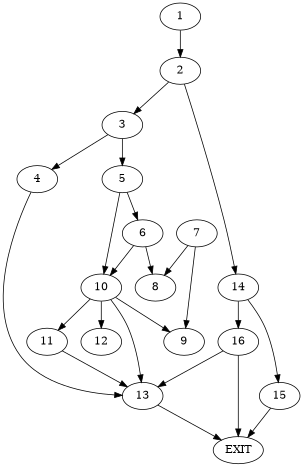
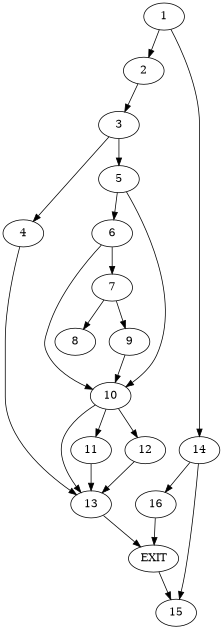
edge "2" -> "14": now "1" -> "14"
edge "6" -> "8": now "6" -> "7"
edge "10" -> "9": reversed
edge "16" -> "13": now "12" -> "13"
edge "15" -> "EXIT": reversed
